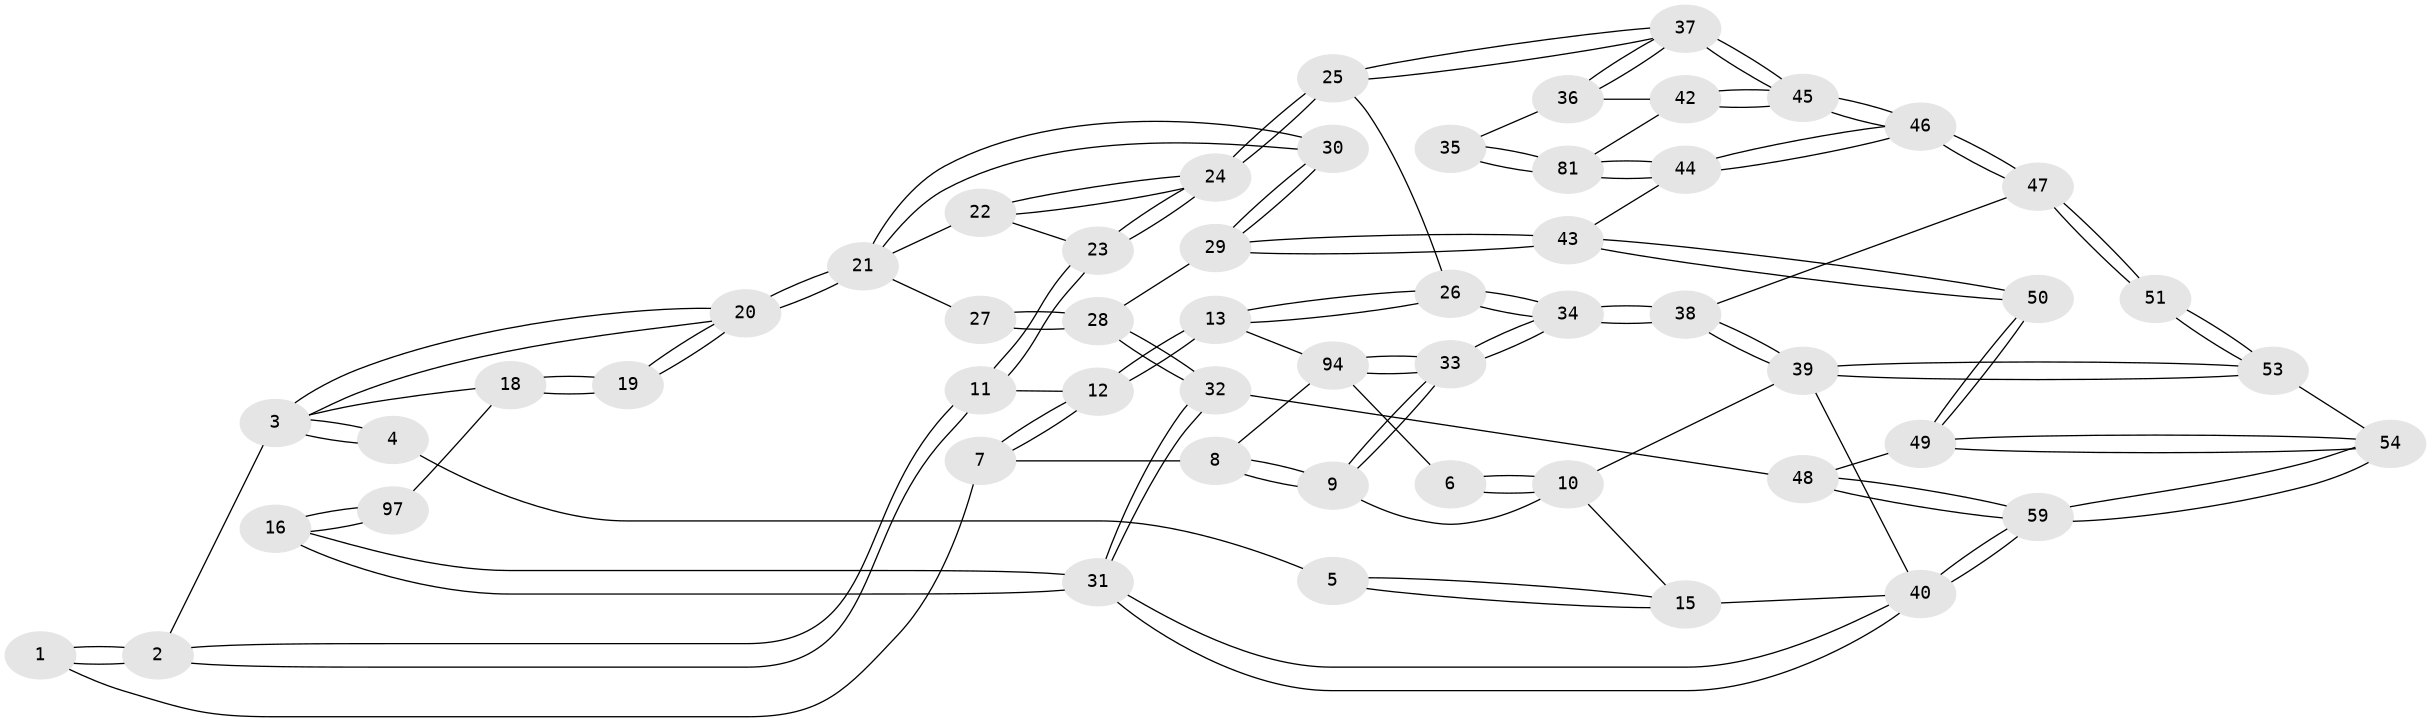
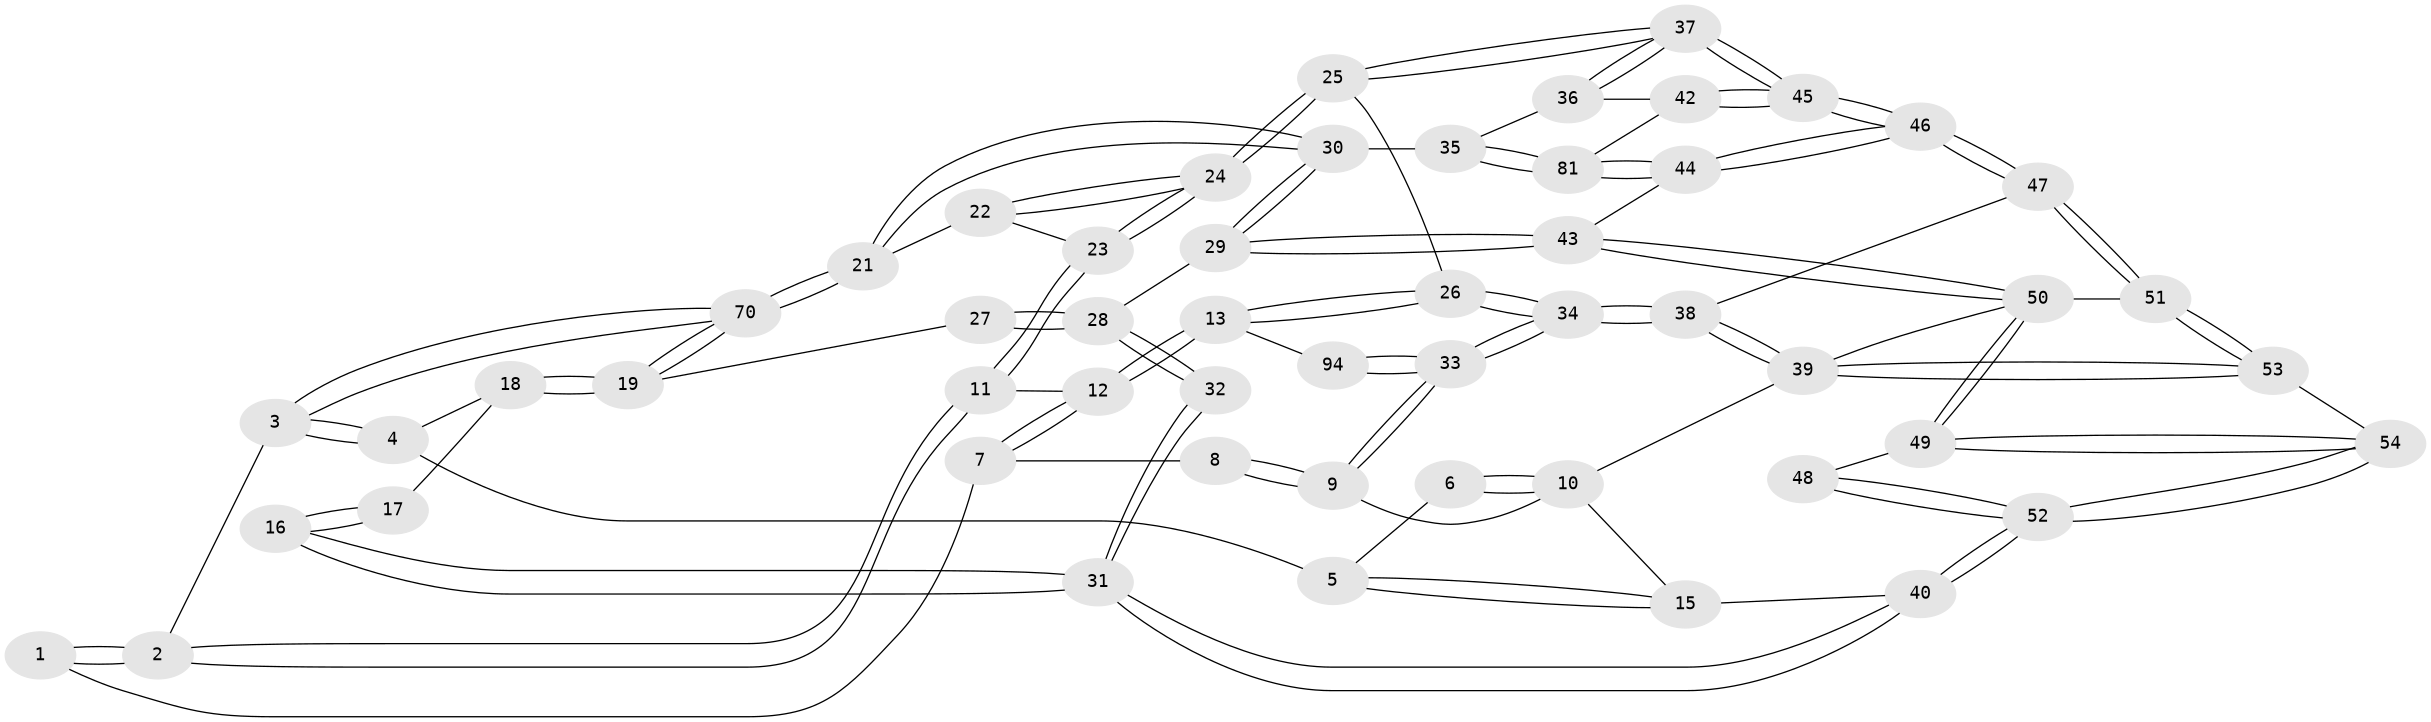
edge "30" -- "35": added
edge "21" -- "27": now "19" -- "27"
edge "50" -- "51": added
node "20": label "20" -> "70"
edge "18" -- "3": now "18" -- "4"
edge "94" -- "8": removed
edge "32" -- "48": removed
edge "94" -- "6": now "5" -- "6"
edge "39" -- "40": now "39" -- "50"
node "97": label "97" -> "17"
node "59": label "59" -> "52"
